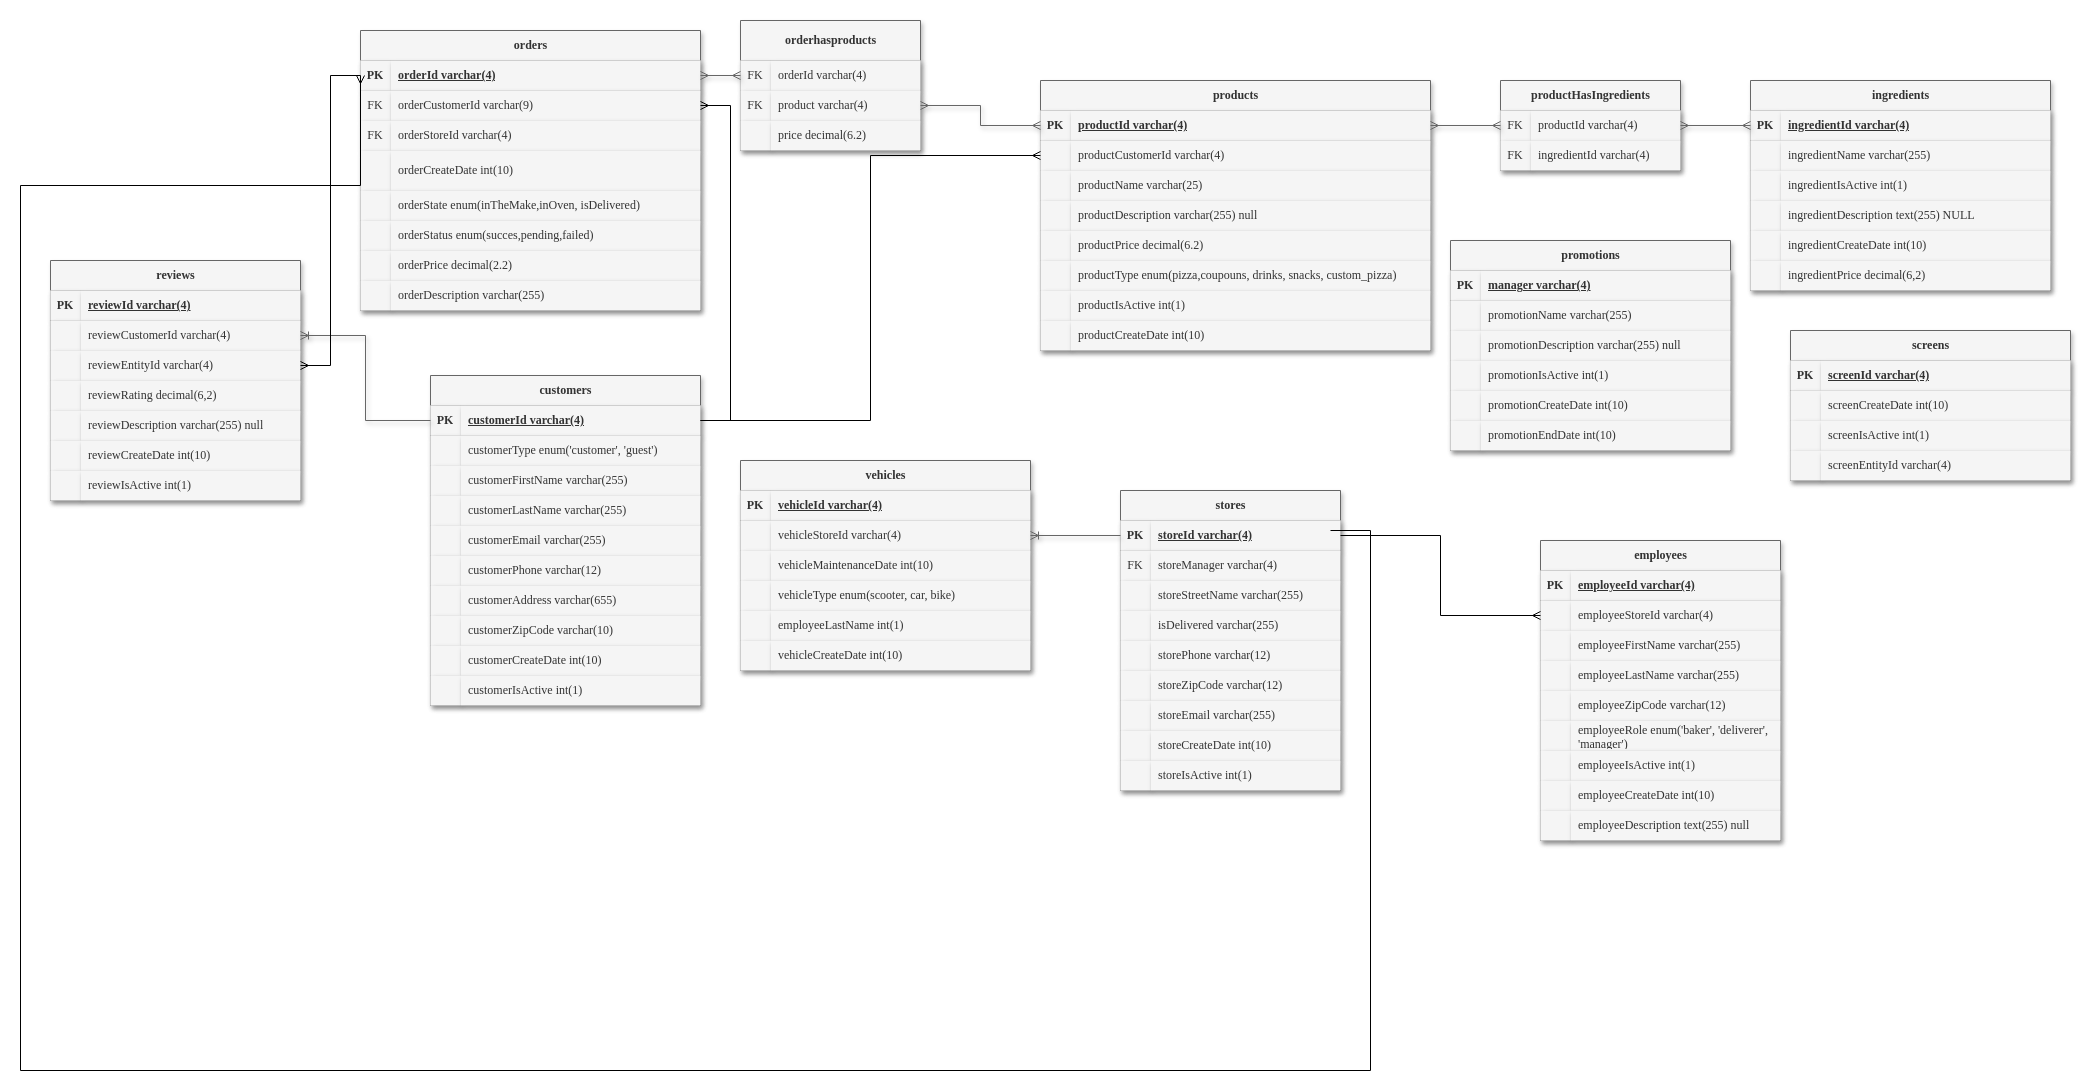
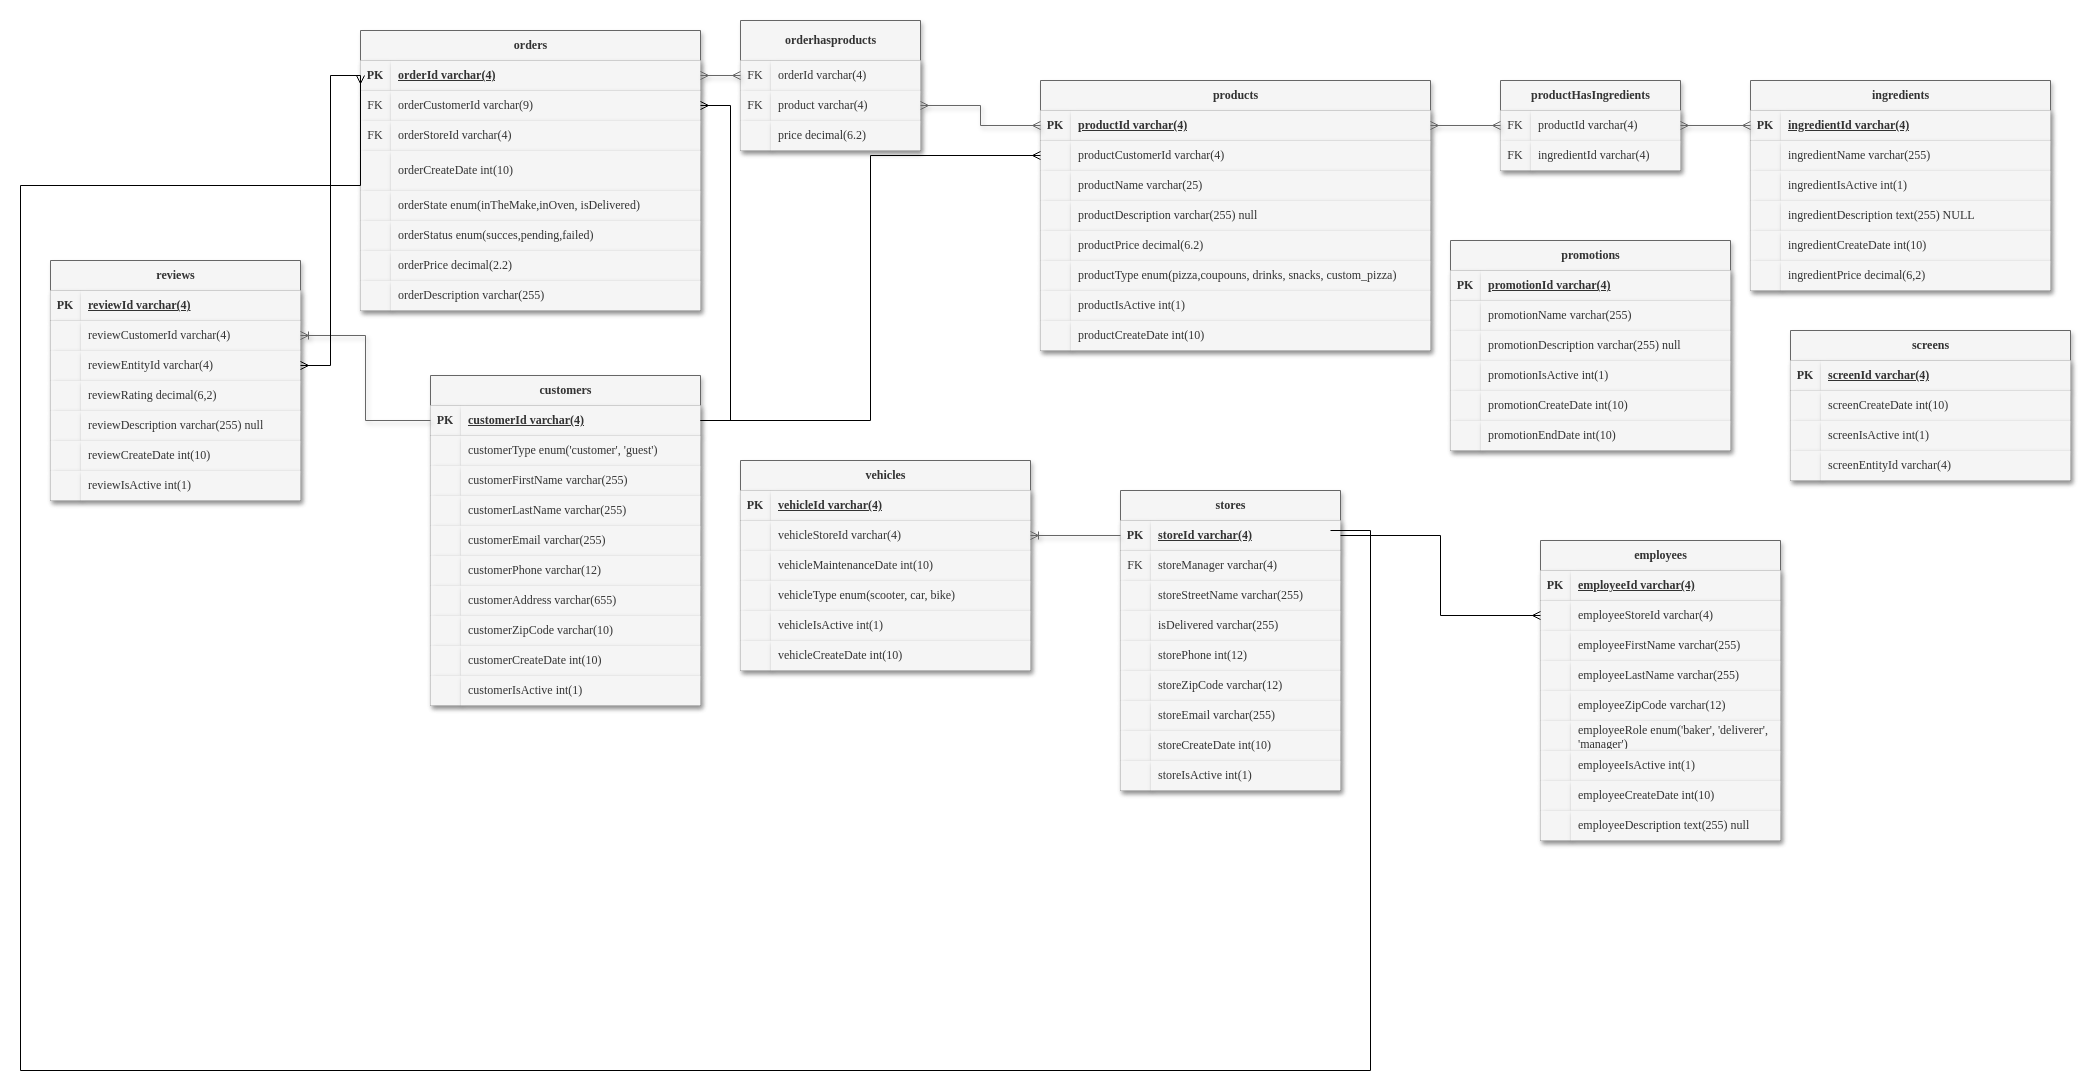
node "manager varchar(4)": label "manager varchar(4)" -> "promotionId varchar(4)"
node "employeeLastName int(1)": label "employeeLastName int(1)" -> "vehicleIsActive int(1)"
node "storePhone varchar(12)": label "storePhone varchar(12)" -> "storePhone int(12)"
